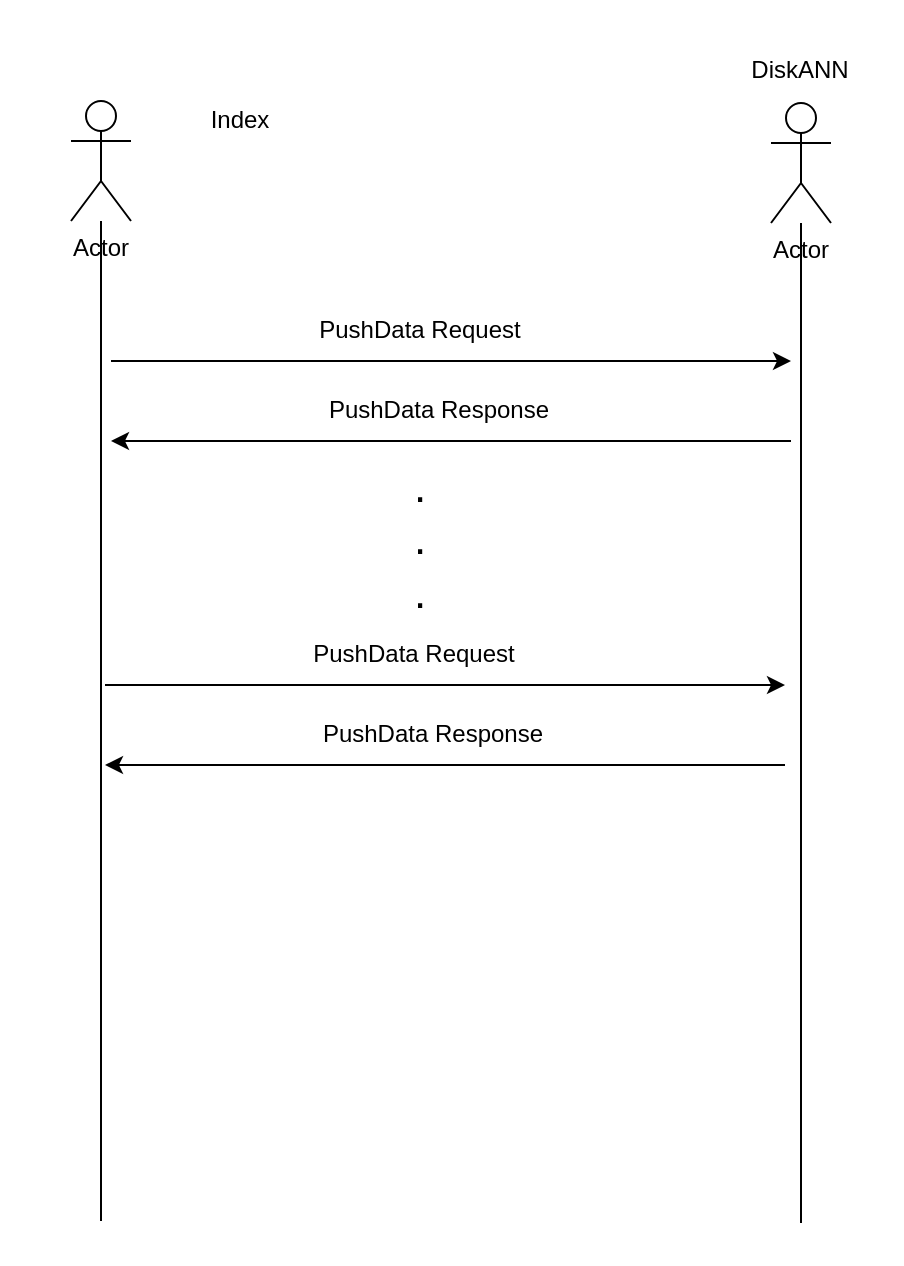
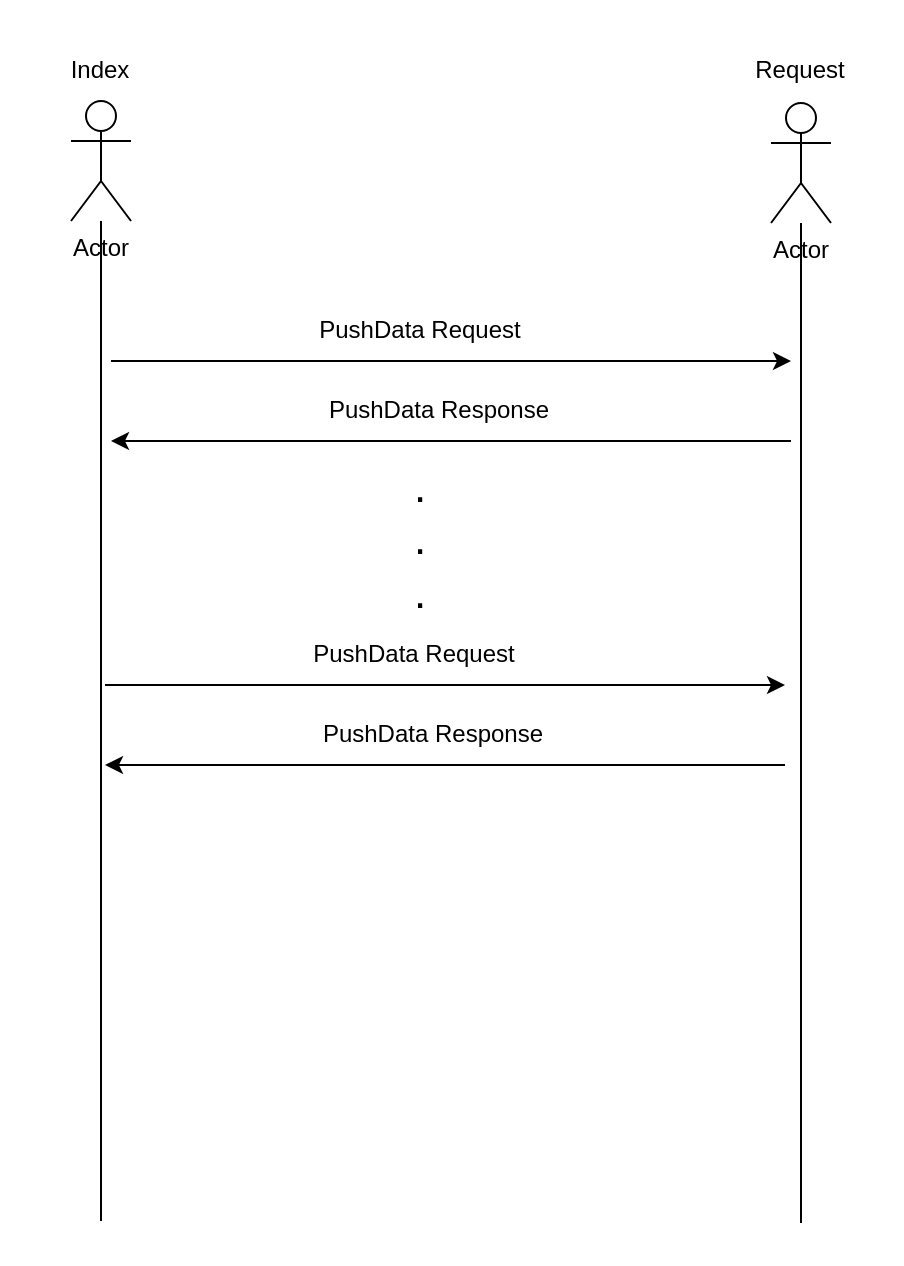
node "DiskANN": label "DiskANN" -> "Request"
node "Index": moved (241, 121) -> (101, 71)
